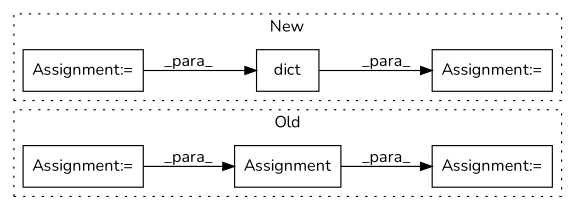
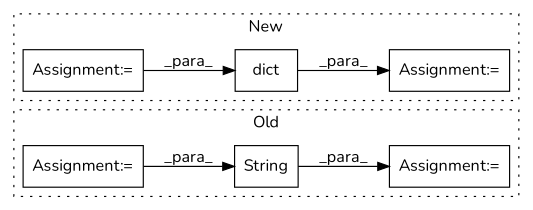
node "Assignment": label "Assignment" -> "String"
